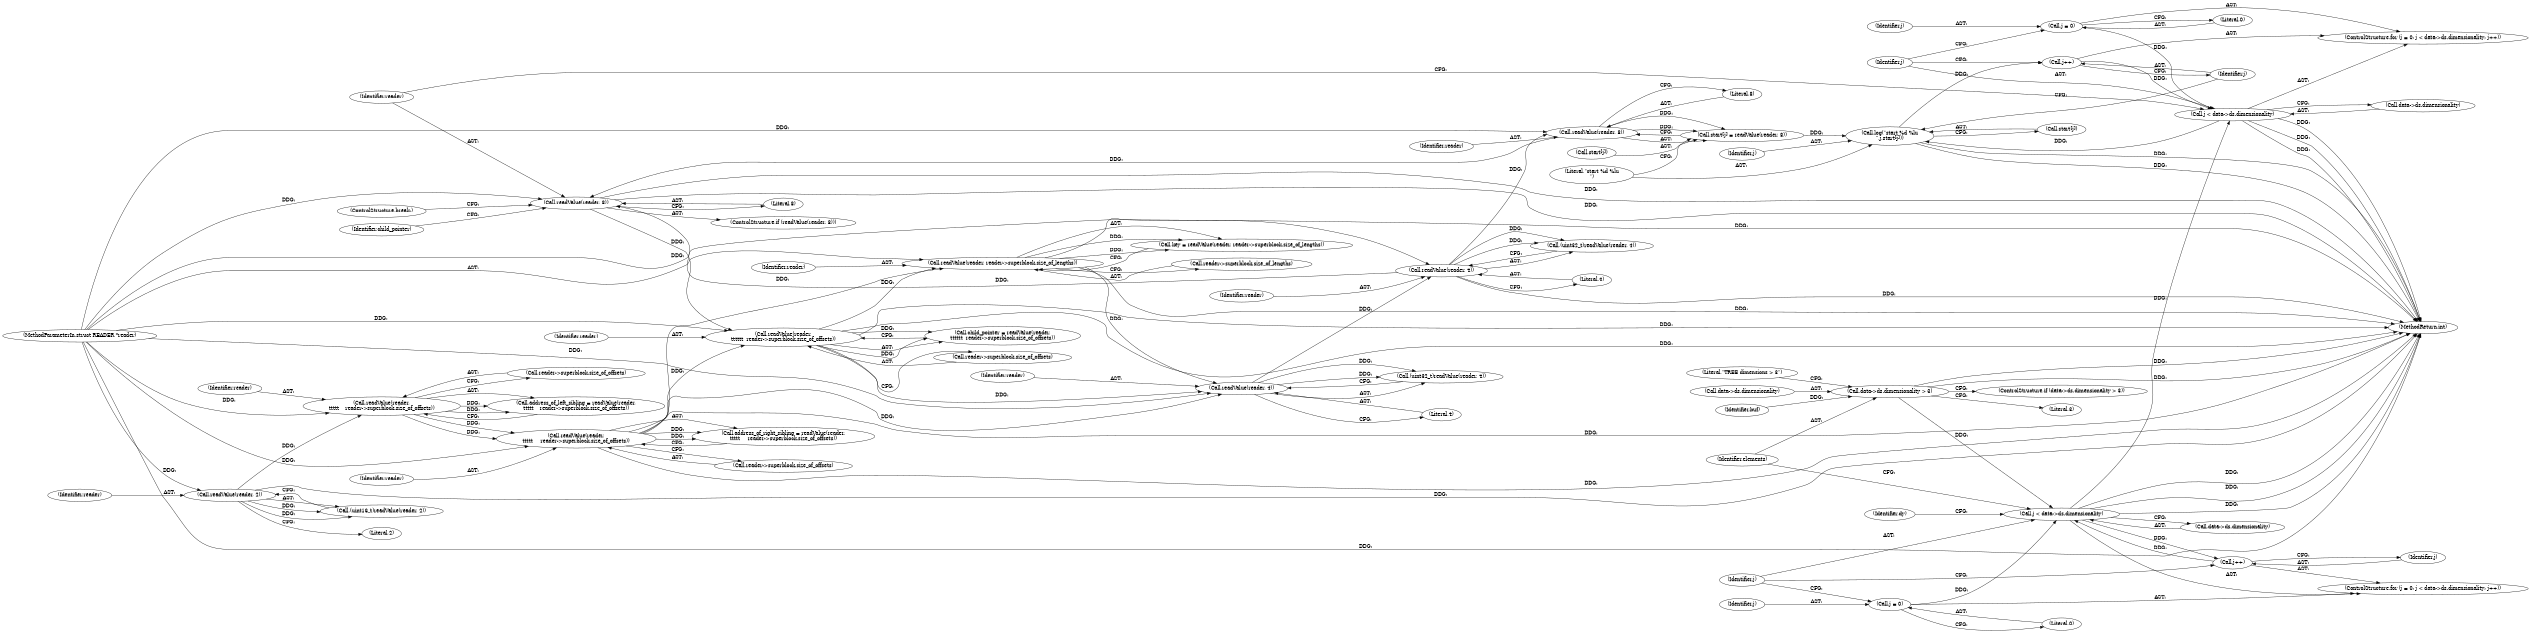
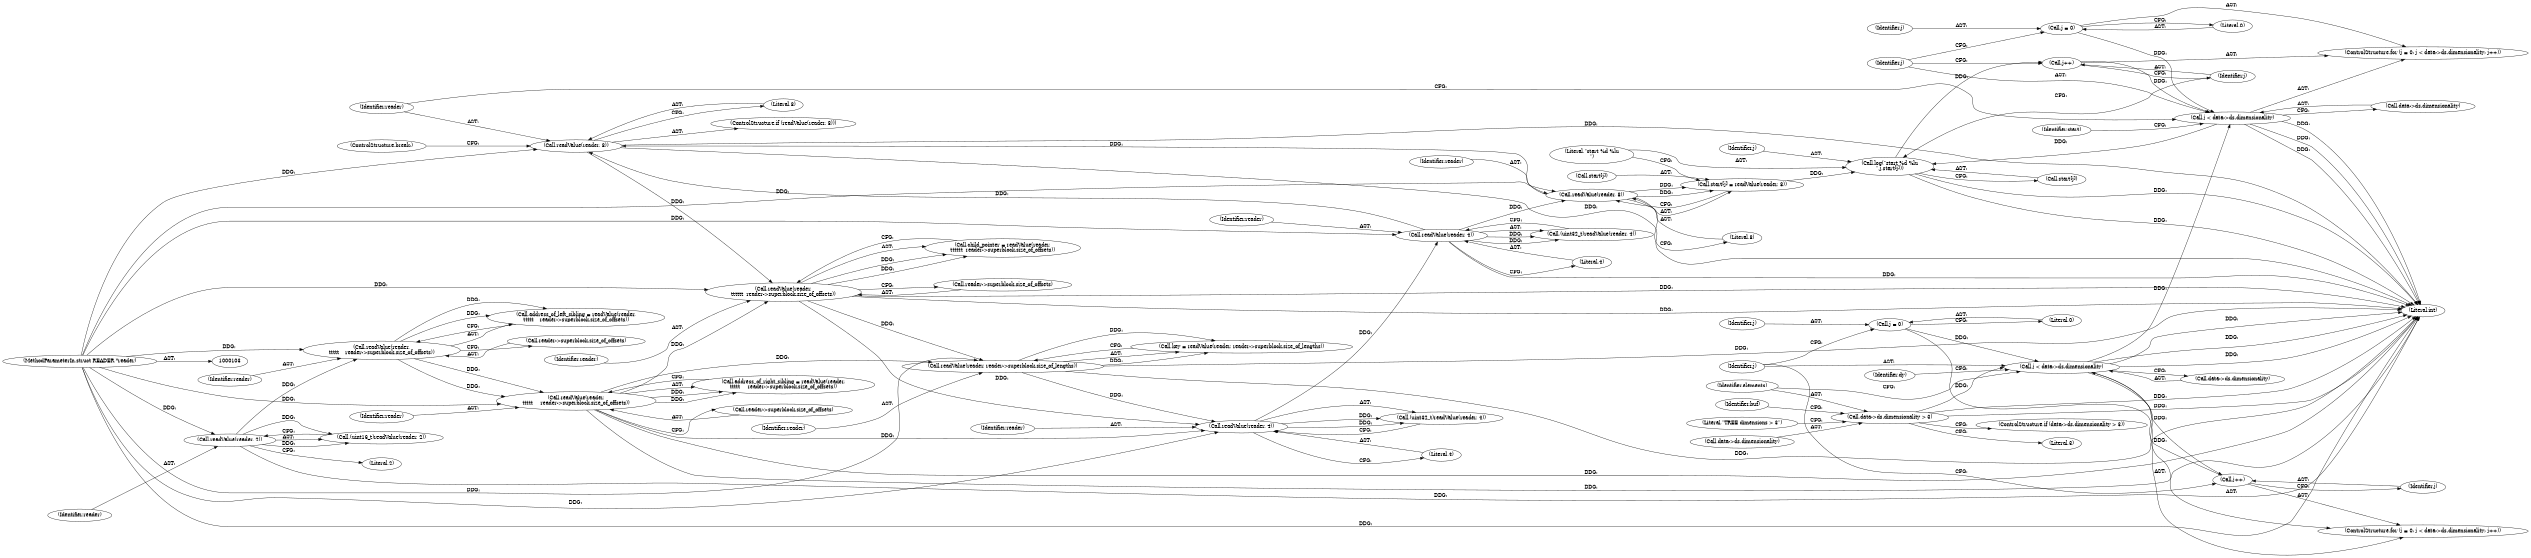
node "(Identifier,start)": added
node "(Identifier,child_pointer)": removed
node "(Call,reader->superblock.size_of_lengths)": removed
edge "(MethodParameterIn,struct READER *reader)" -> "(Call,readValue(reader, reader->superblock.size_of_lengths))": label "AST: " -> "DDG: "
node "(MethodReturn,int)": label "(MethodReturn,int)" -> "(Literal,int)"
node "1000103": added
edge "(Identifier,buf)" -> "(Call,data->ds.dimensionality > 3)": label "DDG: " -> "CFG: "
